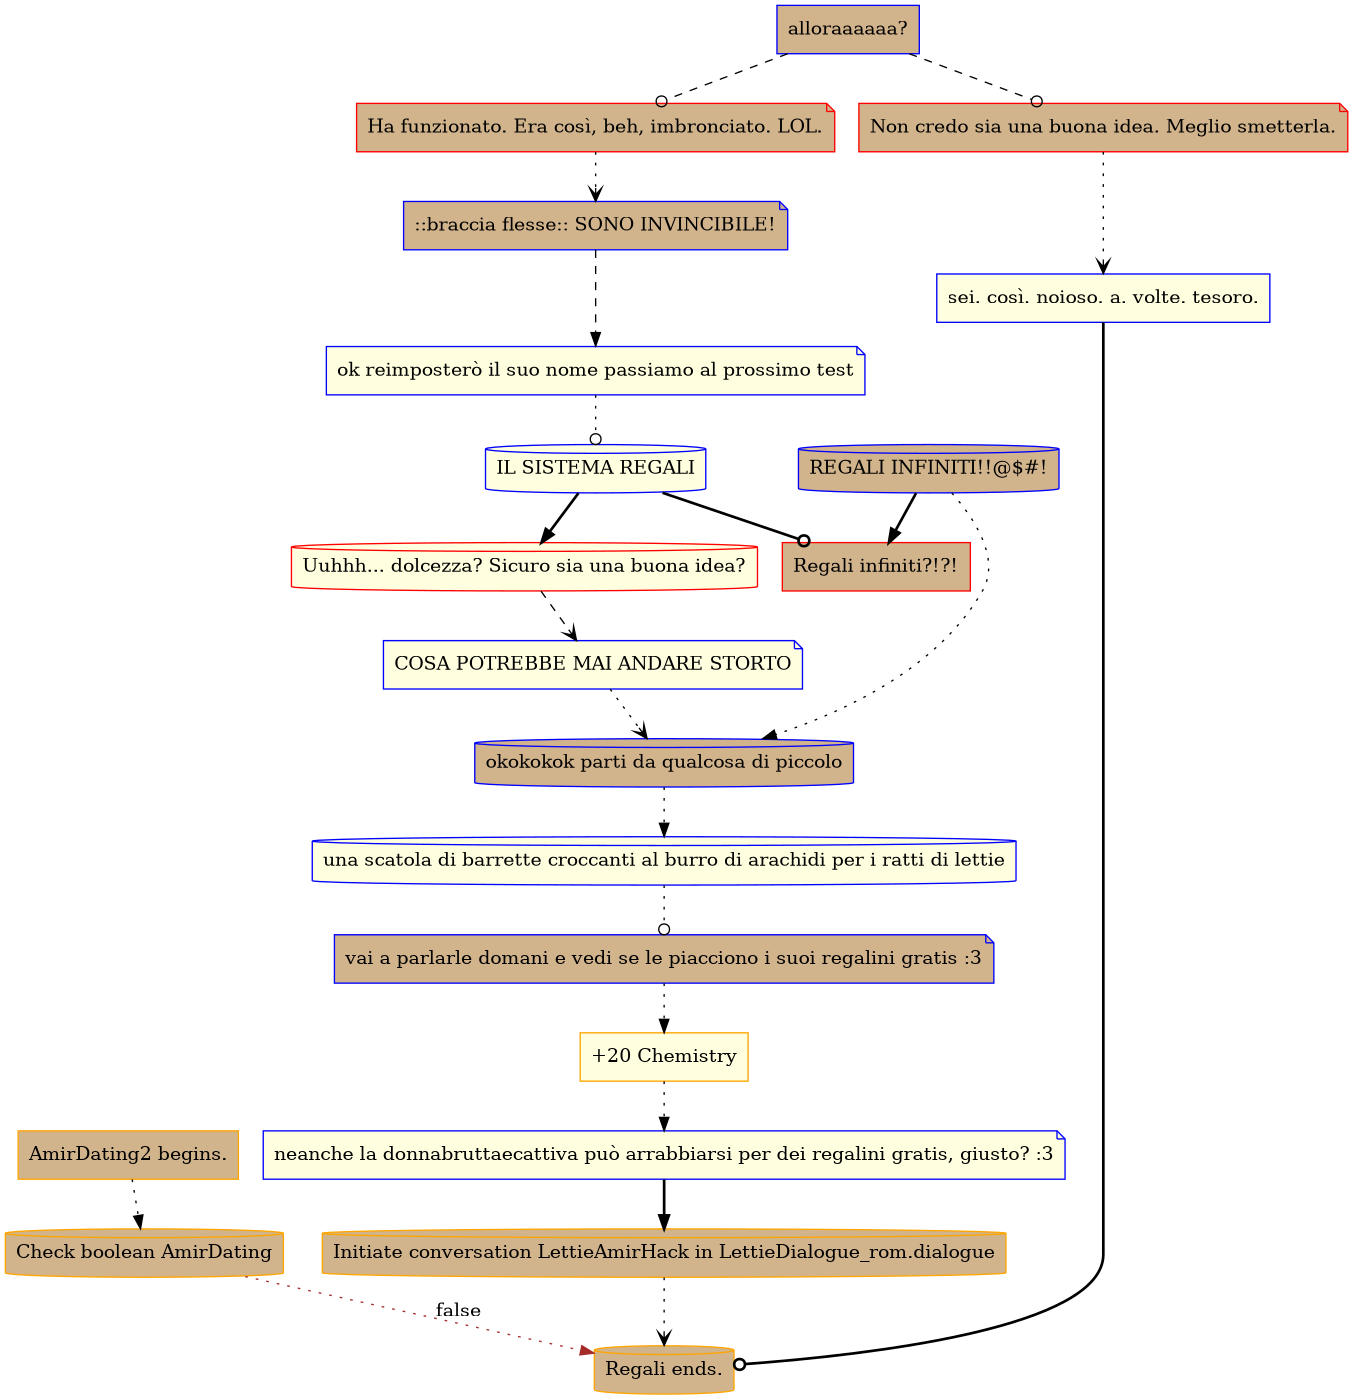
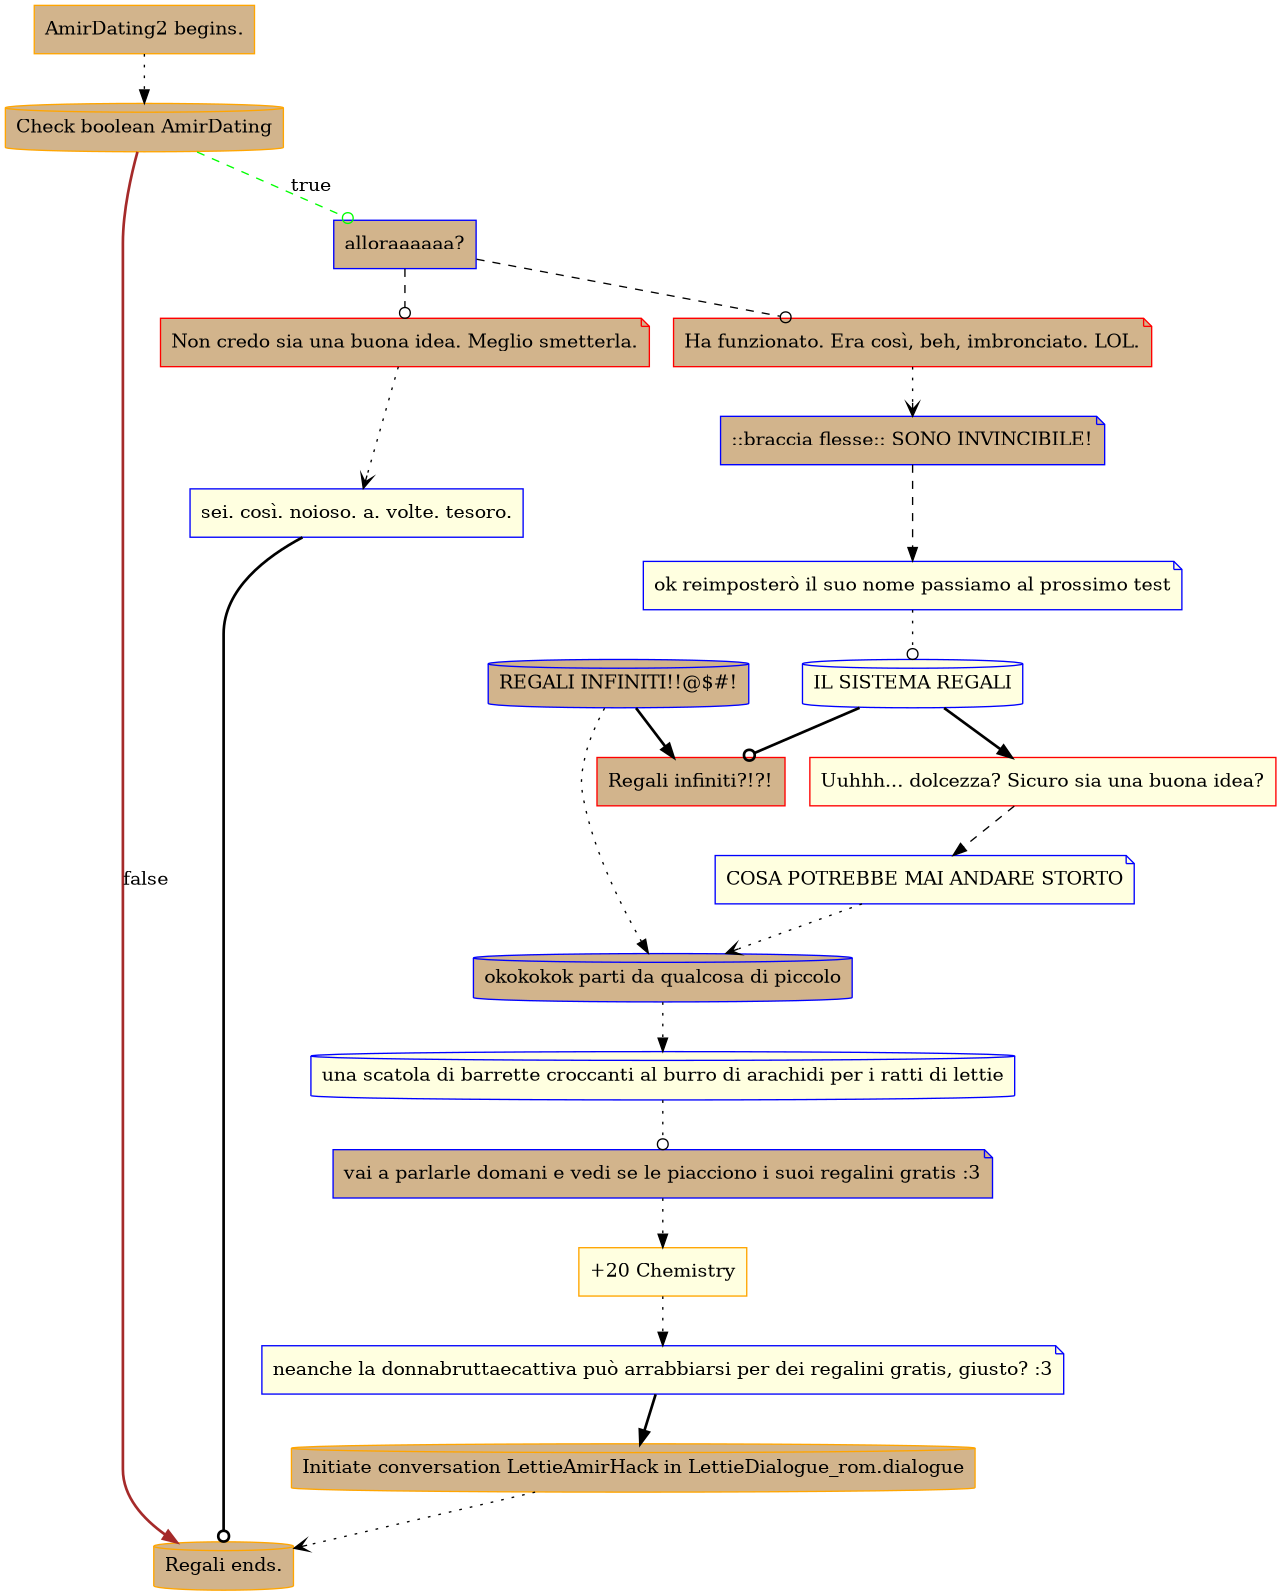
edge "Check boolean AmirDating" -> "alloraaaaaa?": added, label "true"
node "Uuhhh... dolcezza? Sicuro sia una buona idea?": shape cylinder -> box
edge "Uuhhh... dolcezza? Sicuro sia una buona idea?" -> "COSA POTREBBE MAI ANDARE STORTO": arrowhead vee -> normal
edge "Check boolean AmirDating" -> "Regali ends.": style dotted -> bold
